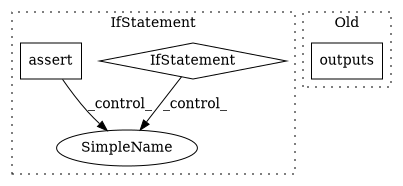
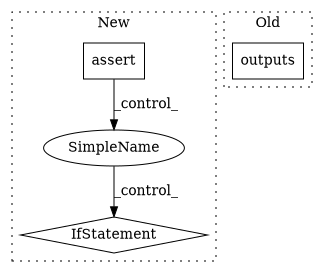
cluster "IfStatement": label "IfStatement" -> "New"
edge "IfStatement" -> "SimpleName": reversed
